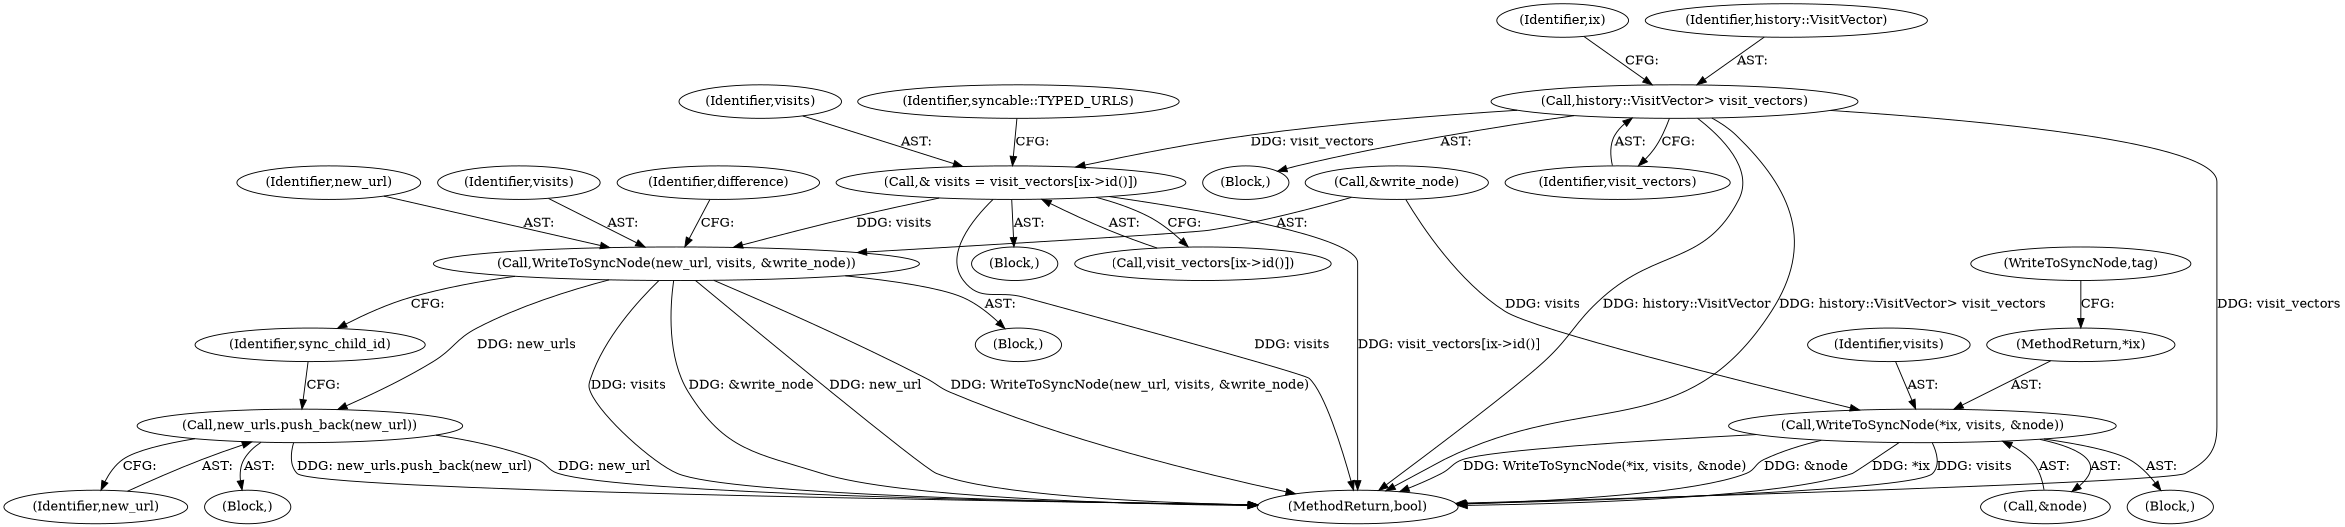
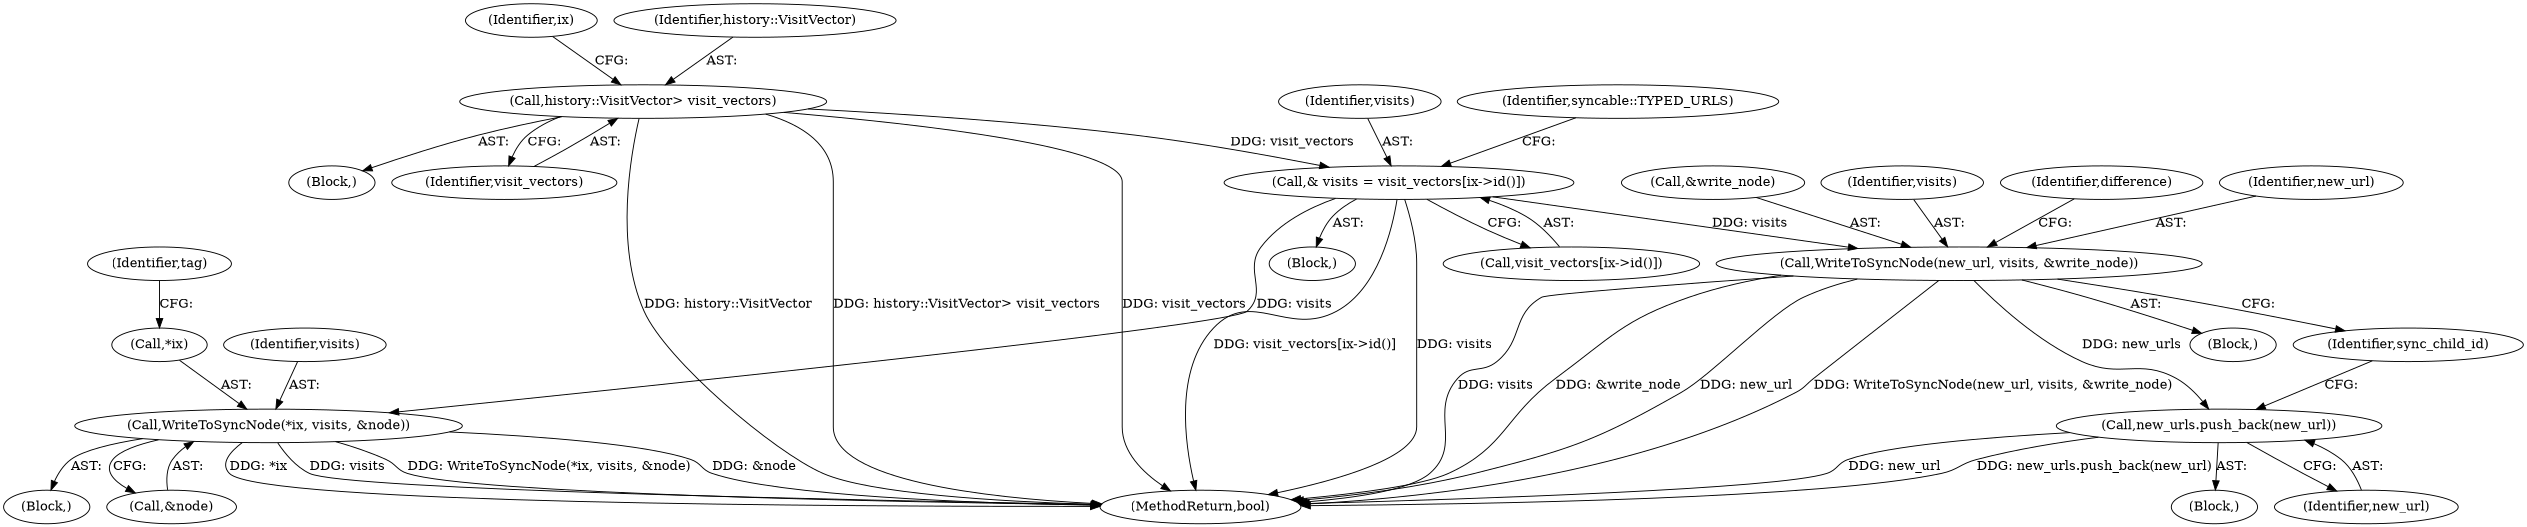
node "(WriteToSyncNode,tag)": label "(WriteToSyncNode,tag)" -> "(Identifier,tag)"
edge "(Call,&write_node)" -> "(Call,WriteToSyncNode(*ix, visits, &node))": now "(Call,& visits = visit_vectors[ix->id()])" -> "(Call,WriteToSyncNode(*ix, visits, &node))"
node "(MethodReturn,*ix)": label "(MethodReturn,*ix)" -> "(Call,*ix)"
edge "(Call,WriteToSyncNode(*ix, visits, &node))" -> "(Call,&node)": label "AST: " -> "CFG: "
